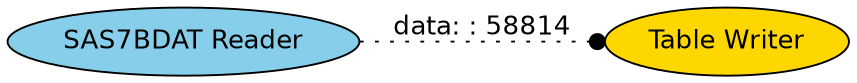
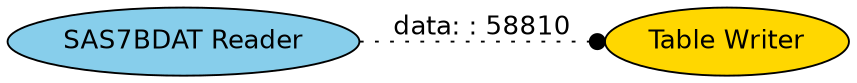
edge "SAS7BDAT Reader" -> "Table Writer": label "data: : 58814" -> "data: : 58810"
